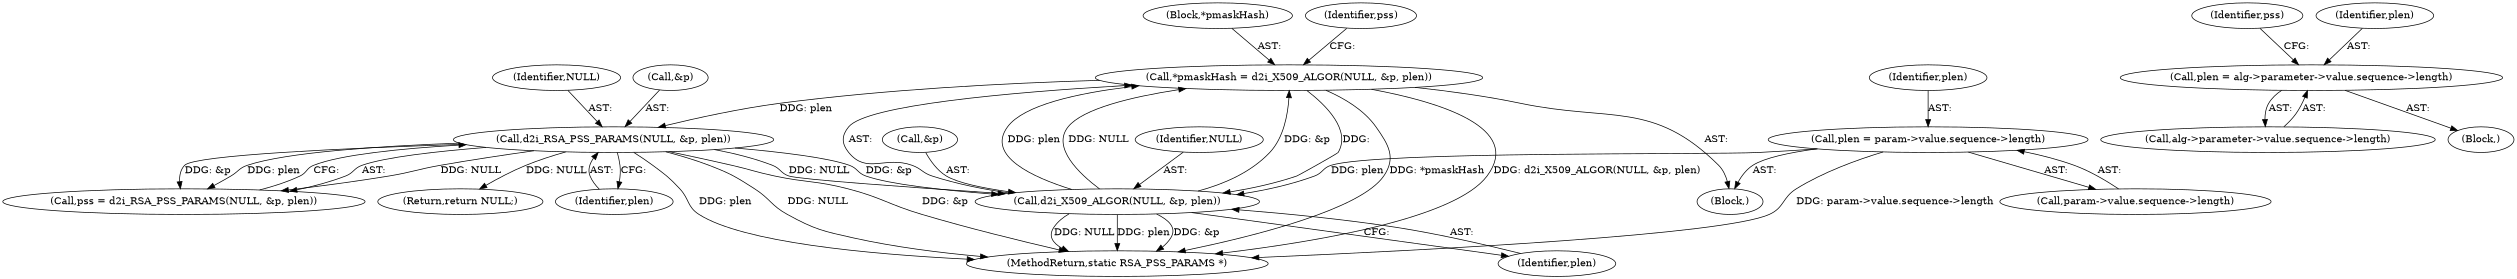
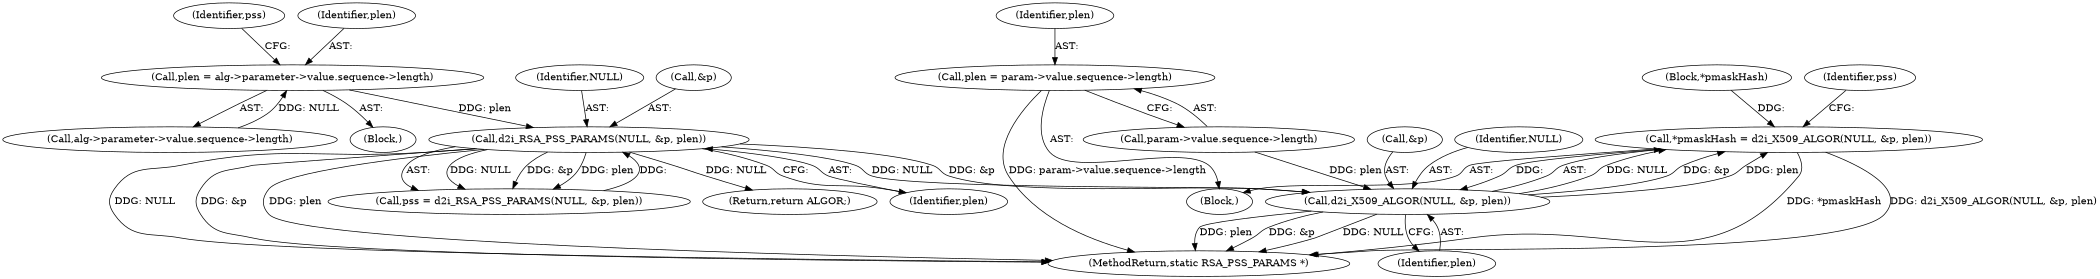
edge "(Block,*pmaskHash)" -> "(Call,*pmaskHash = d2i_X509_ALGOR(NULL, &p, plen))": label "AST: " -> "DDG: "
edge "(Call,*pmaskHash = d2i_X509_ALGOR(NULL, &p, plen))" -> "(Call,d2i_RSA_PSS_PARAMS(NULL, &p, plen))": now "(Call,plen = alg->parameter->value.sequence->length)" -> "(Call,d2i_RSA_PSS_PARAMS(NULL, &p, plen))"
edge "(Call,alg->parameter->value.sequence->length)" -> "(Call,plen = alg->parameter->value.sequence->length)": label "AST: " -> "DDG: NULL"
edge "(Call,plen = param->value.sequence->length)" -> "(Call,d2i_X509_ALGOR(NULL, &p, plen))": now "(Call,param->value.sequence->length)" -> "(Call,d2i_X509_ALGOR(NULL, &p, plen))"
edge "(Call,pss = d2i_RSA_PSS_PARAMS(NULL, &p, plen))" -> "(Call,d2i_RSA_PSS_PARAMS(NULL, &p, plen))": label "CFG: " -> "DDG: "
edge "(Call,plen = param->value.sequence->length)" -> "(Call,param->value.sequence->length)": label "AST: " -> "CFG: "
node "(Return,return NULL;)": label "(Return,return NULL;)" -> "(Return,return ALGOR;)"
